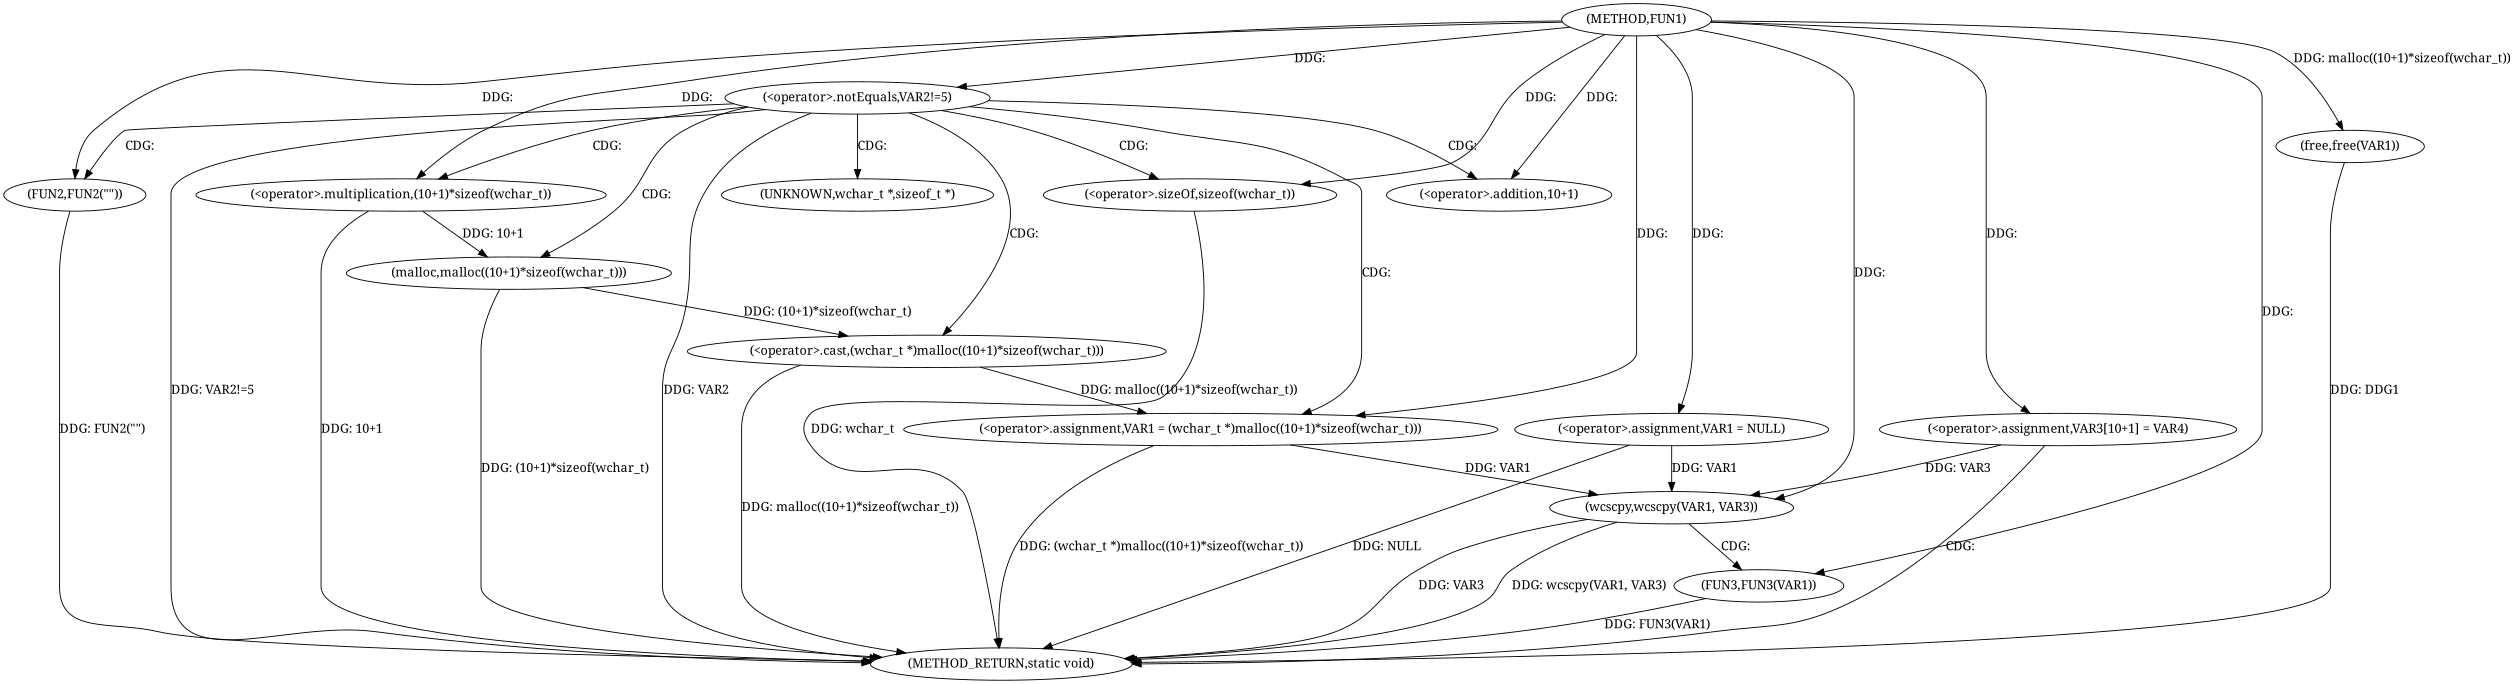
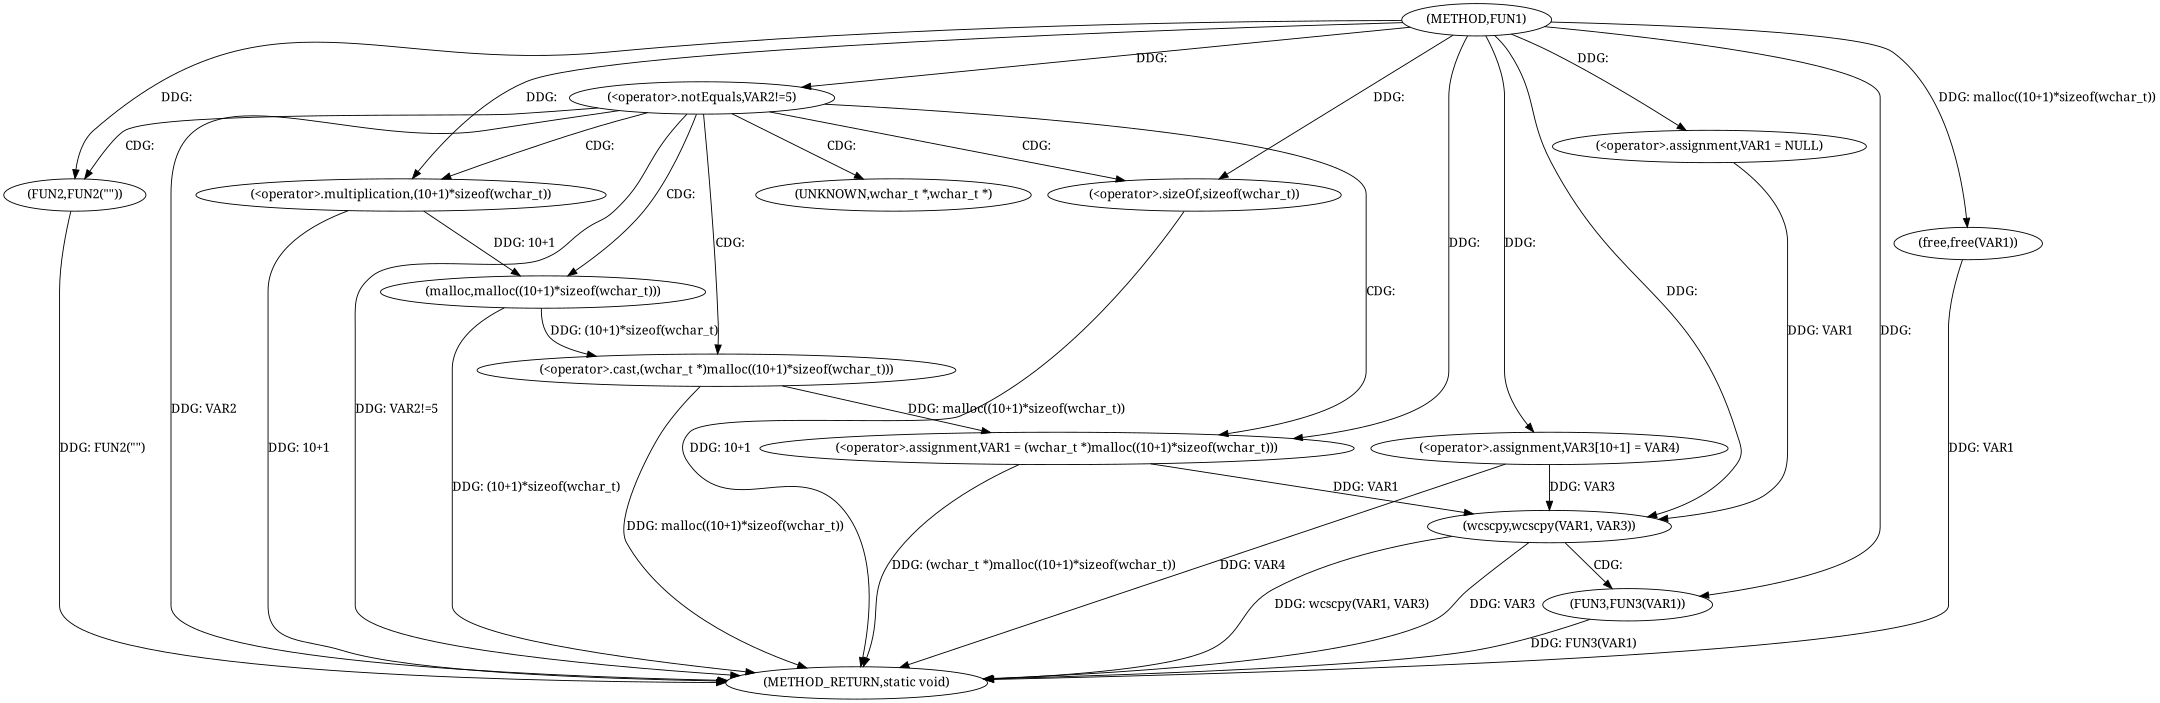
node "(UNKNOWN,wchar_t *,sizeof_t *)": label "(UNKNOWN,wchar_t *,sizeof_t *)" -> "(UNKNOWN,wchar_t *,wchar_t *)"
node "(<operator>.addition,10+1)": removed
edge "(free,free(VAR1))" -> "(METHOD_RETURN,static void)": label "DDG: DDG1" -> "DDG: VAR1"
edge "(<operator>.sizeOf,sizeof(wchar_t))" -> "(METHOD_RETURN,static void)": label "DDG: wchar_t" -> "DDG: 10+1"
edge "(<operator>.assignment,VAR1 = NULL)" -> "(METHOD_RETURN,static void)": removed, label "DDG: NULL"
edge "(<operator>.assignment,VAR3[10+1] = VAR4)" -> "(METHOD_RETURN,static void)": label "CDG: " -> "DDG: VAR4"
